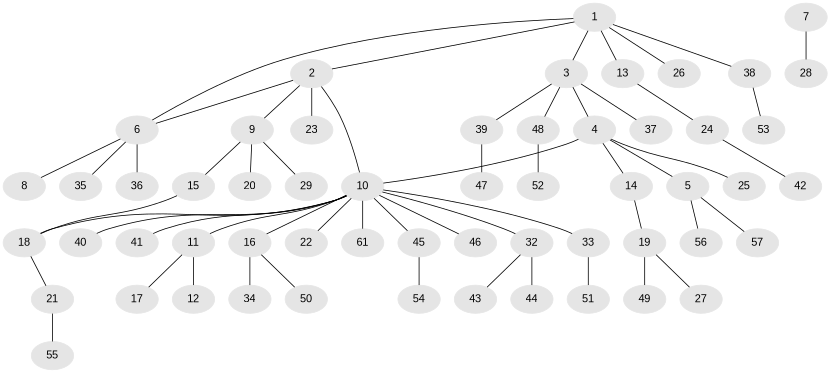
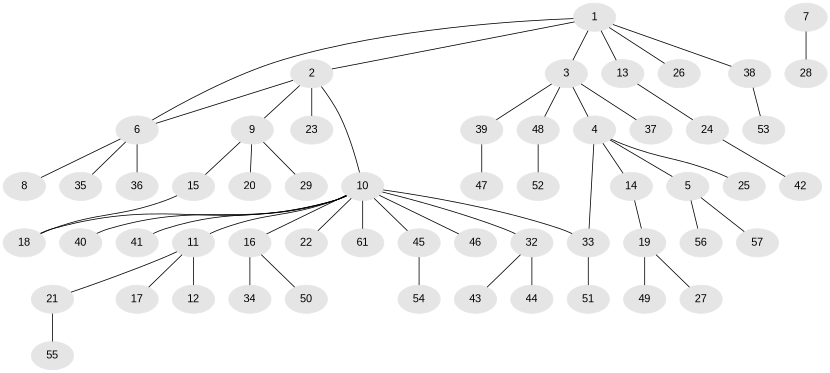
edge "4" -- "10": now "4" -- "33"
edge "18" -- "21": now "11" -- "21"
